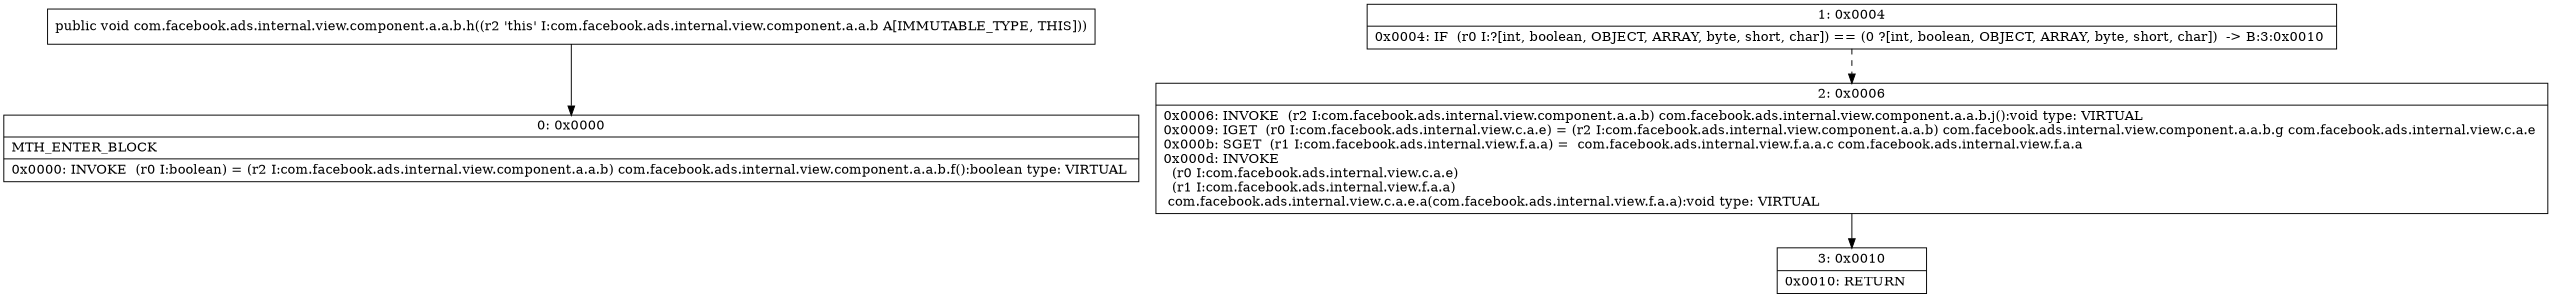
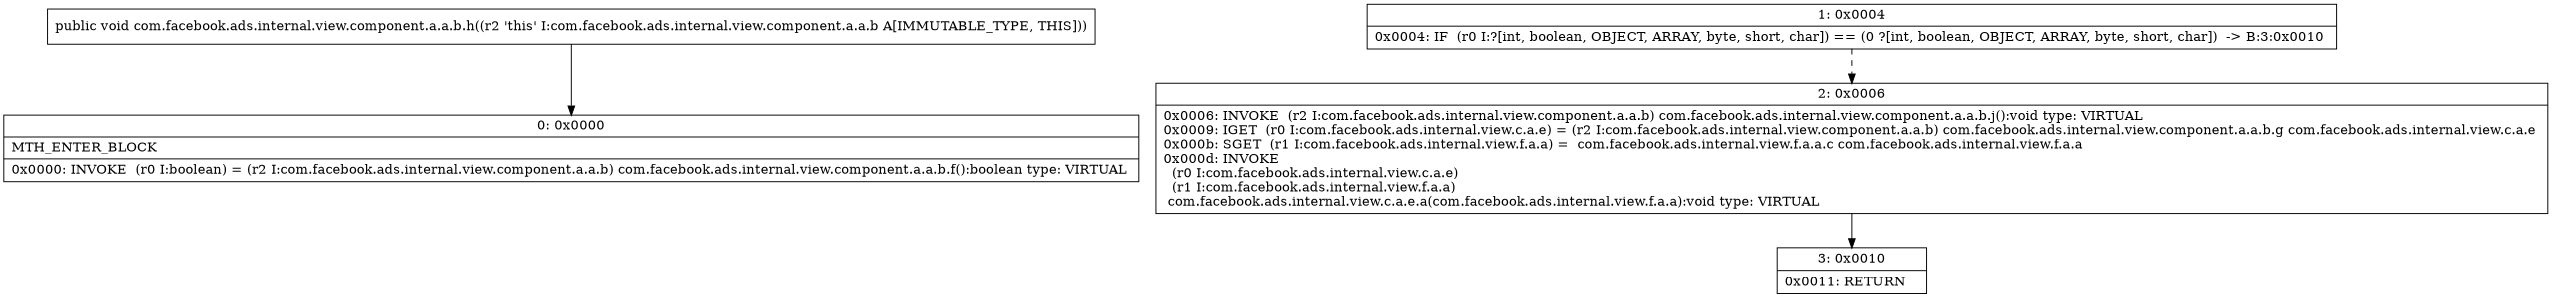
node "3: 0x0010": text "0x0010: RETURN" -> "0x0011: RETURN"
